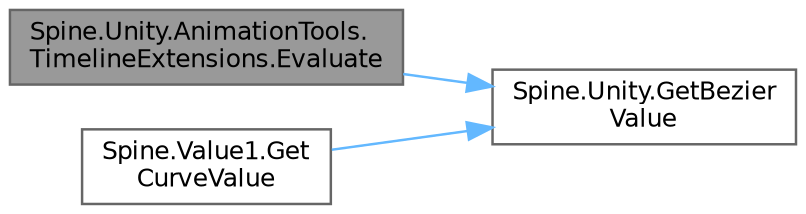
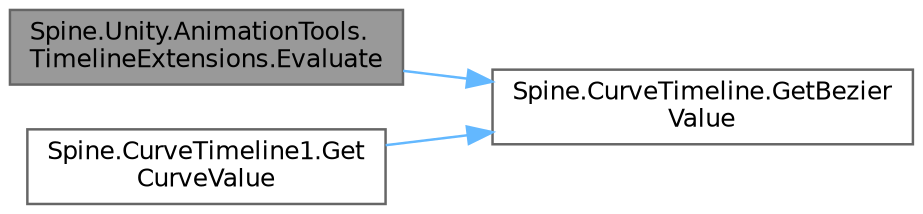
node "Spine.Unity.GetBezier Value": label "Spine.Unity.GetBezier Value" -> "Spine.CurveTimeline.GetBezier Value"
node "Spine.Value1.Get CurveValue": label "Spine.Value1.Get CurveValue" -> "Spine.CurveTimeline1.Get CurveValue"
